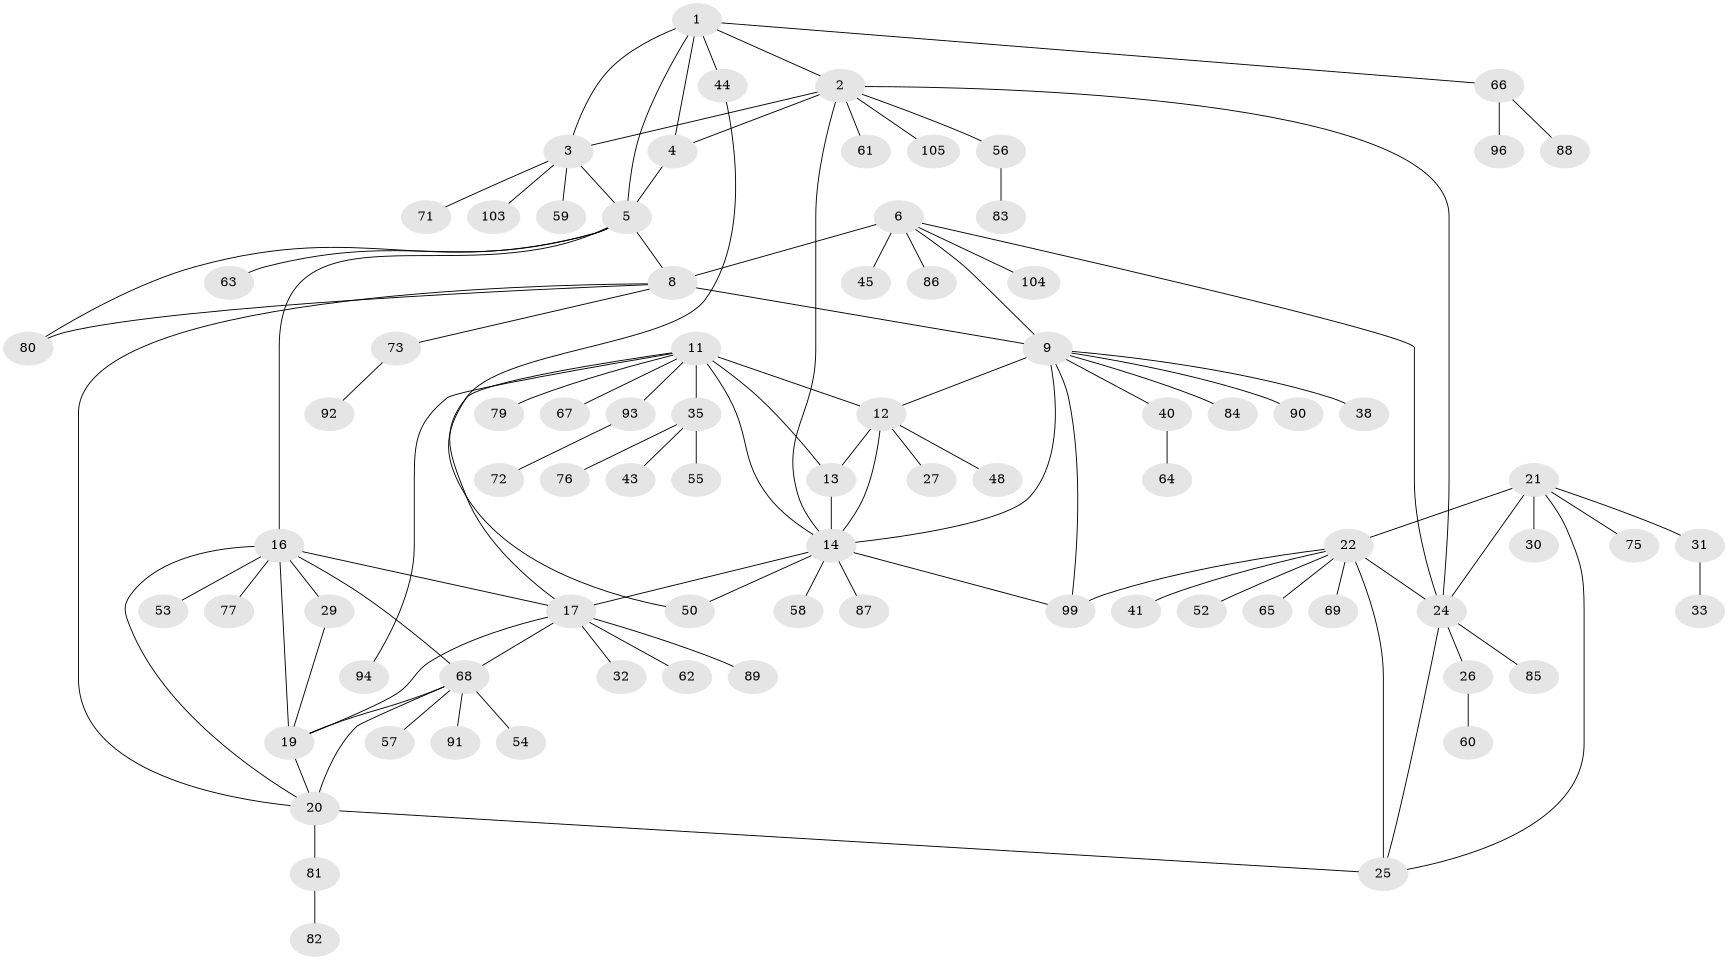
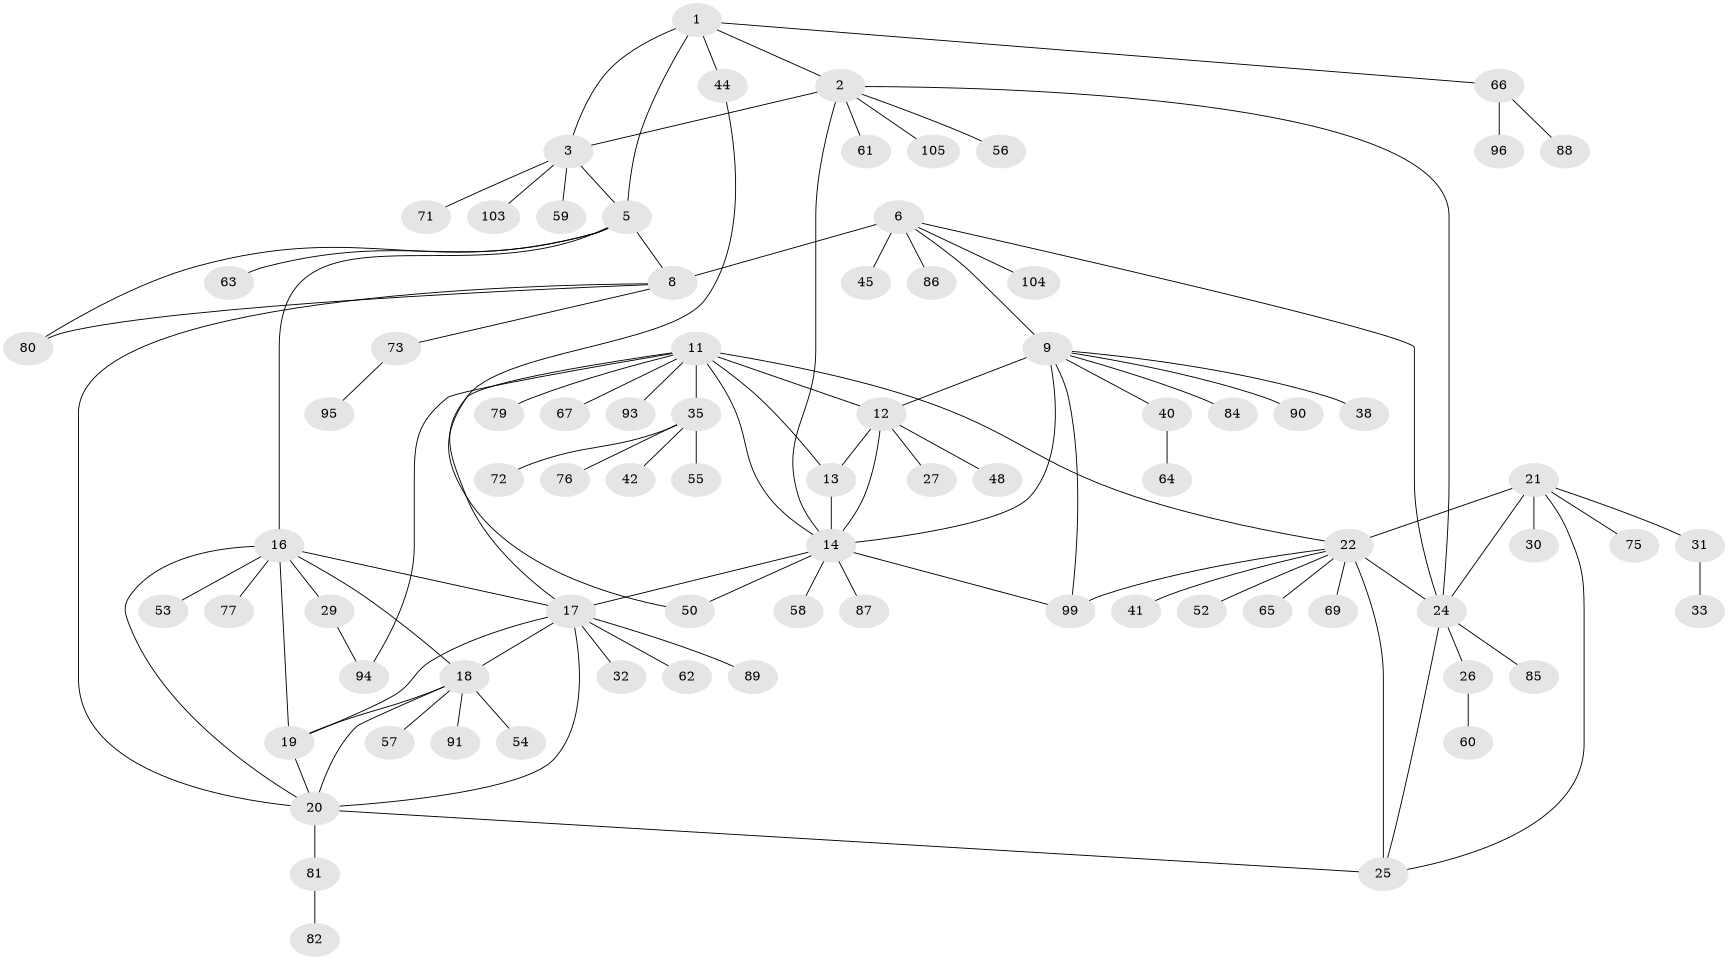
node "4": removed
node "83": removed
edge "8" -- "9": removed
node "92": label "92" -> "95"
edge "11" -- "22": added
edge "93" -- "72": now "35" -- "72"
node "43": label "43" -> "42"
edge "29" -- "19": now "29" -- "94"
node "68": label "68" -> "18"
edge "17" -- "20": added
